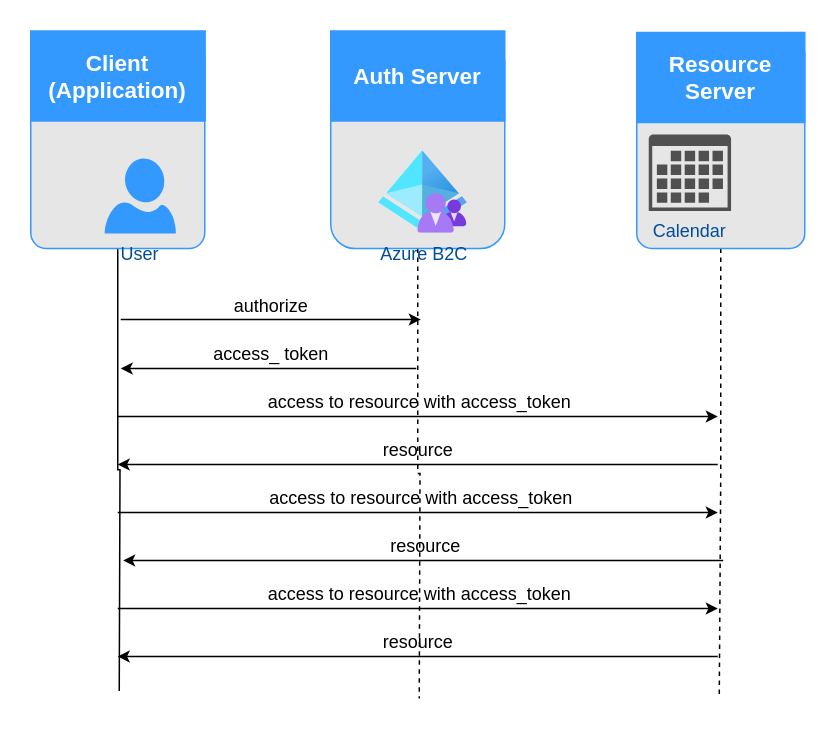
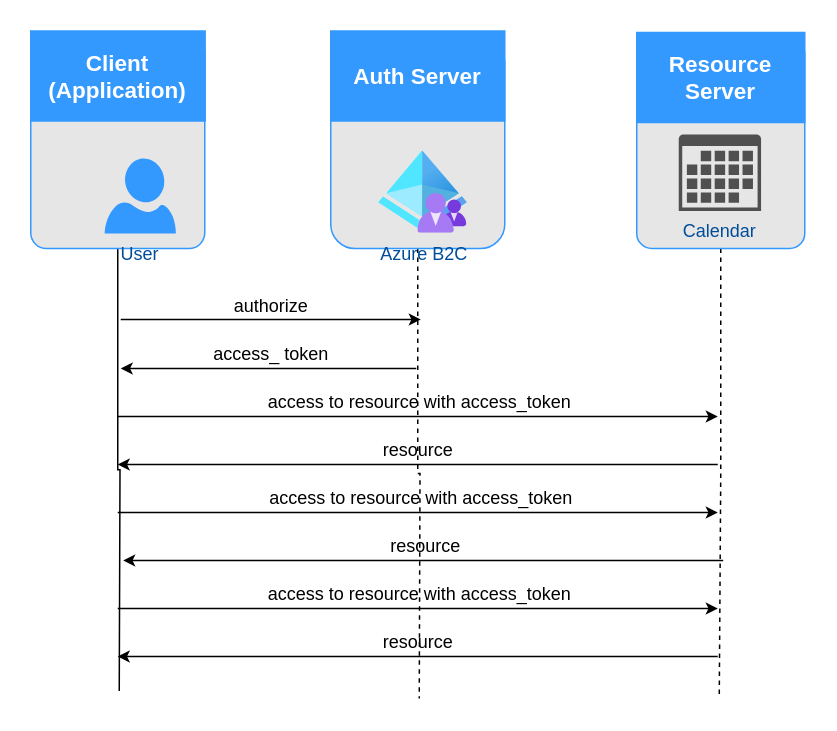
node "Calendar": moved (690, 173) -> (720, 173)
